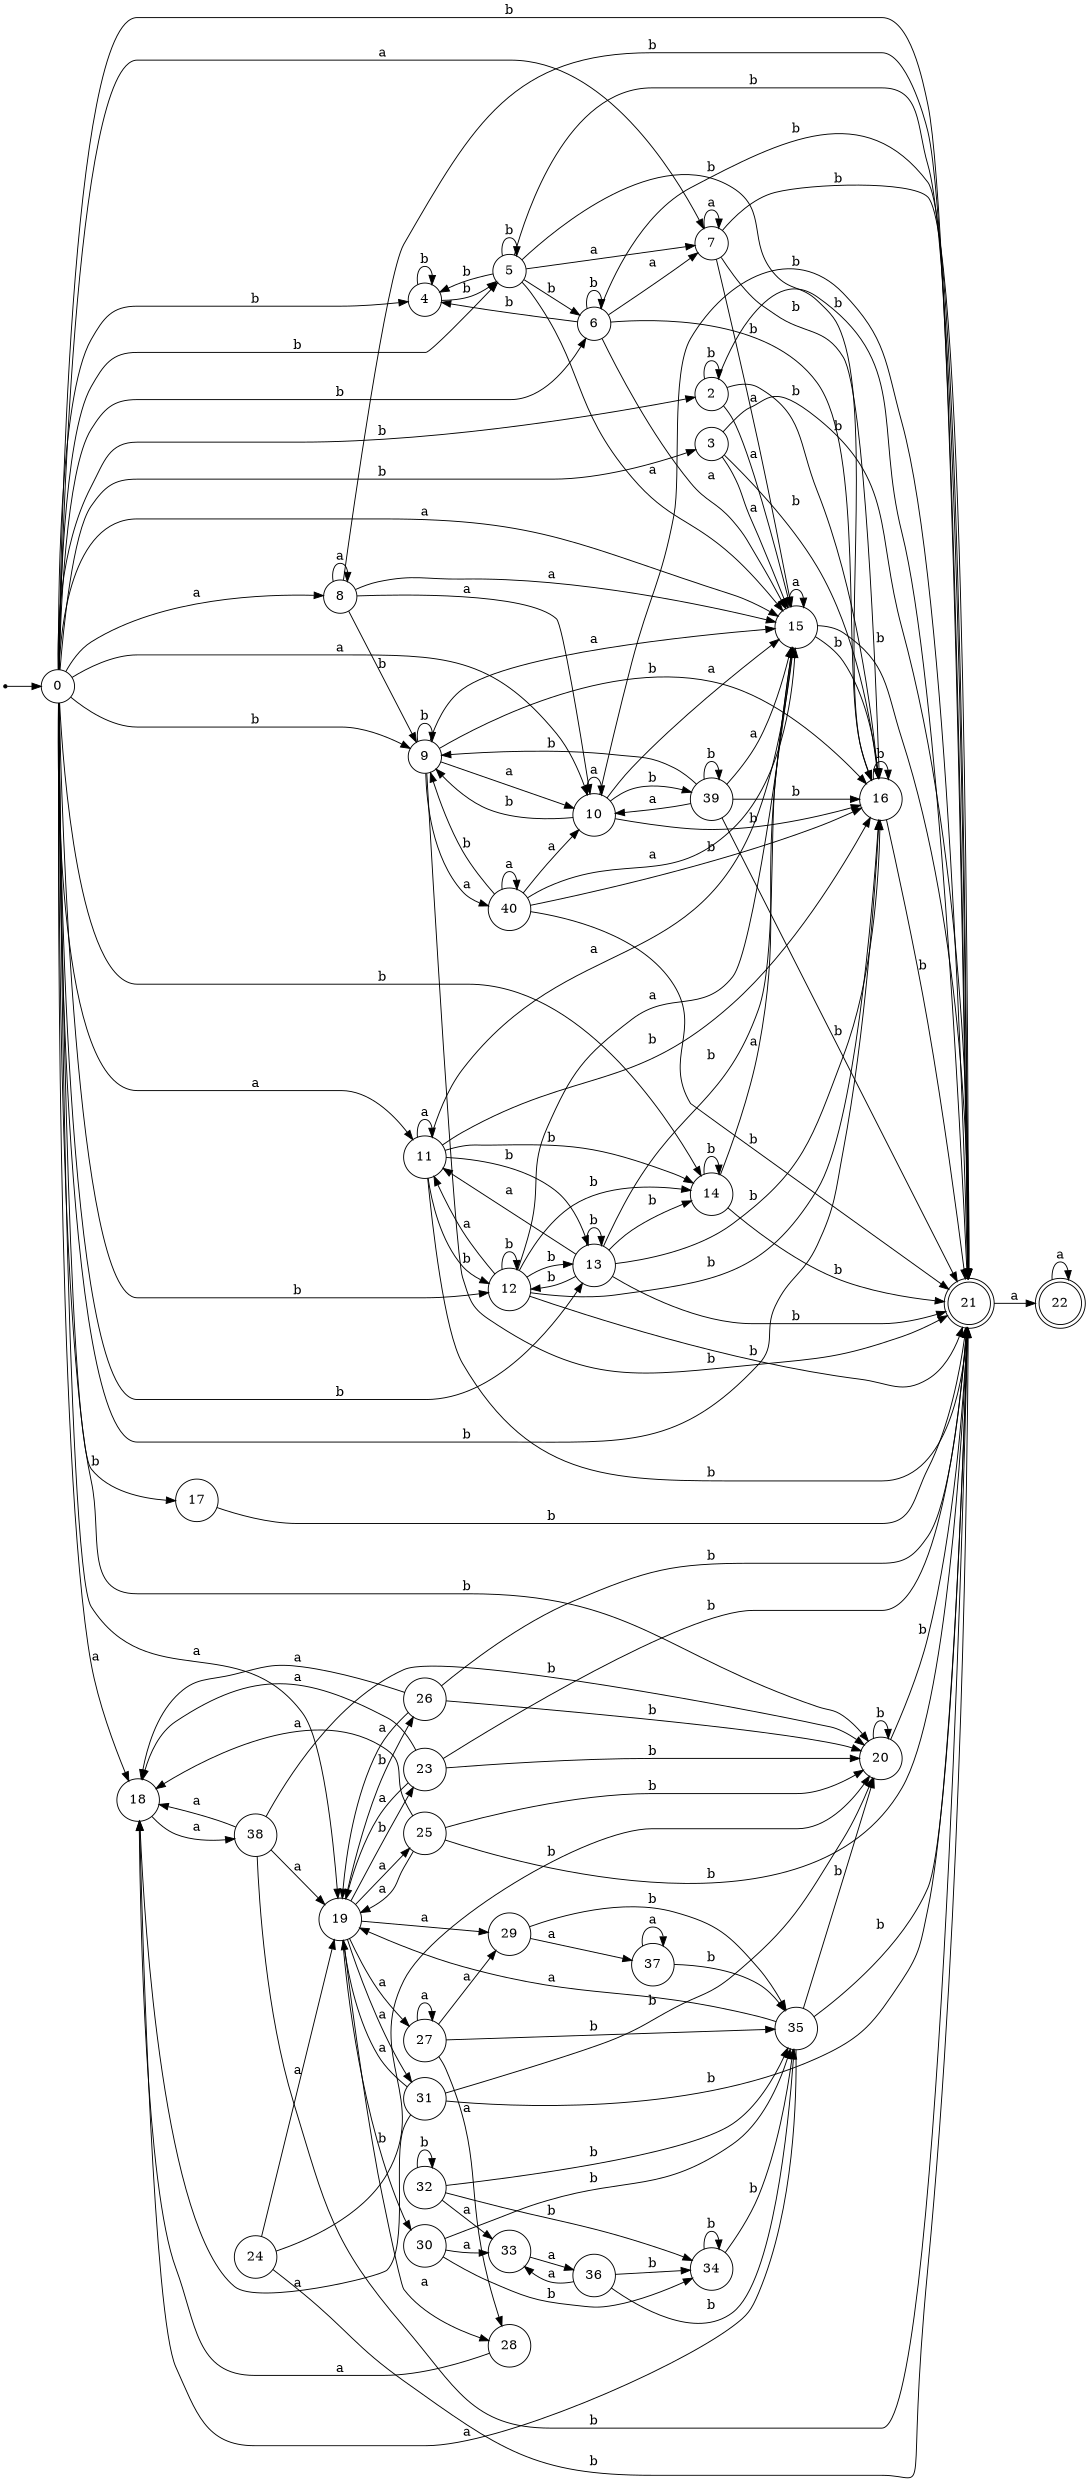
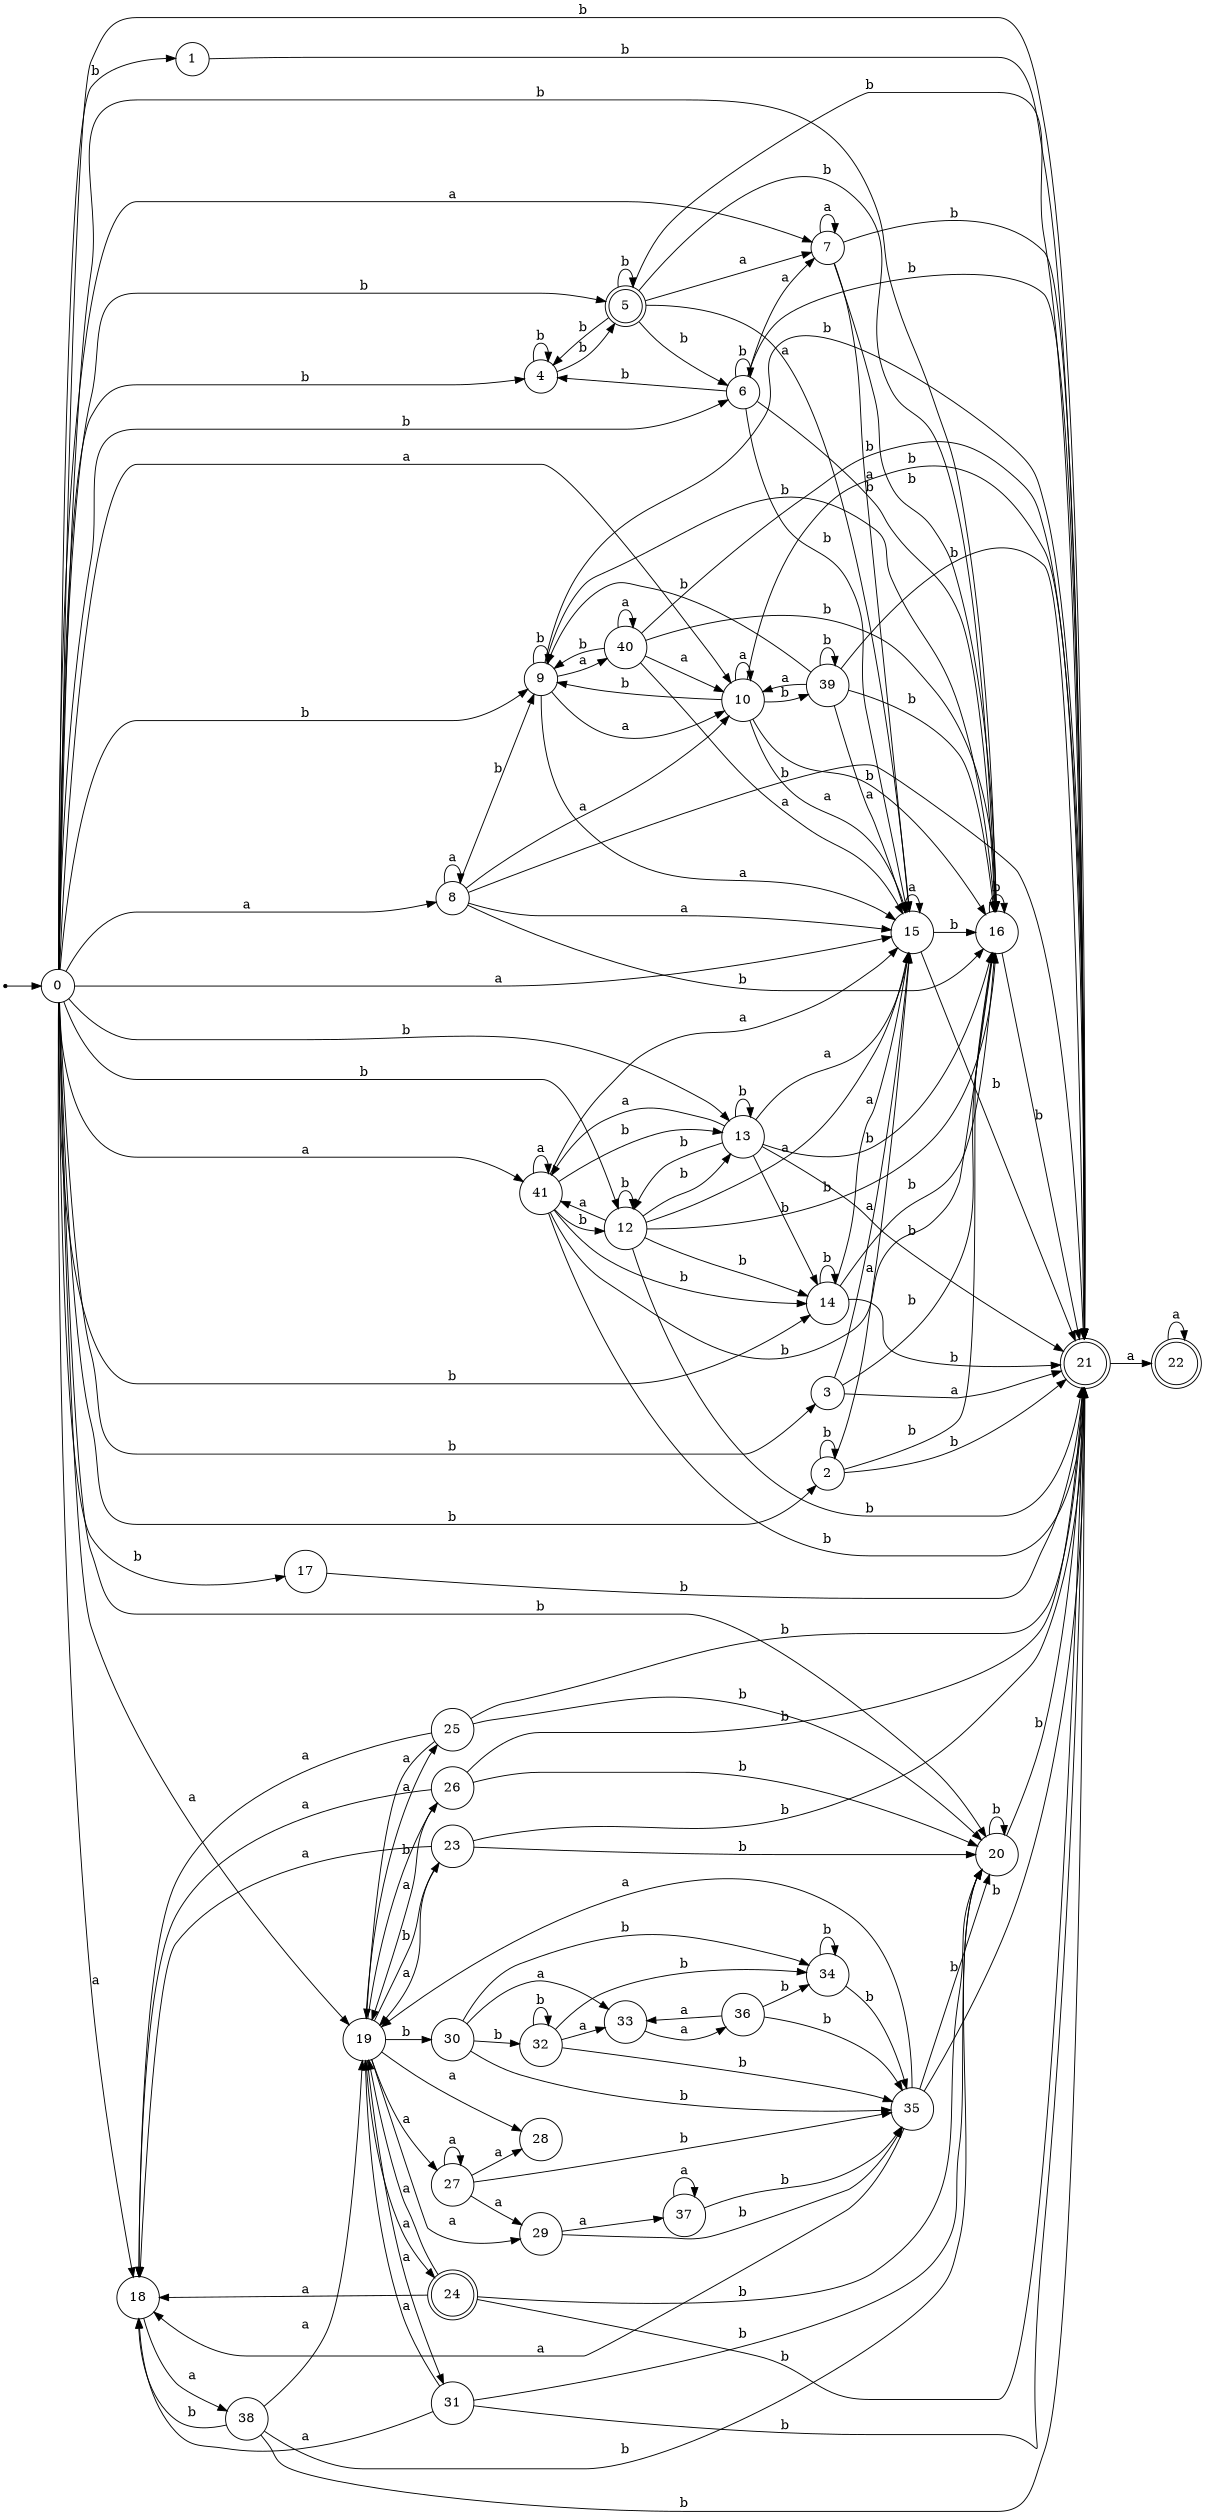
node "1": added
node "5": shape circle -> doublecircle
edge "3" -> "21": label "b" -> "a"
edge "6" -> "15": label "a" -> "b"
edge "8" -> "16": added, label "b"
edge "13" -> "15": label "b" -> "a"
node "11": label "11" -> "41"
edge "14" -> "16": added, label "b"
edge "38" -> "18": label "a" -> "b"
edge "30" -> "32": added, label "b"
edge "19" -> "24": added, label "a"
edge "28" -> "18": now "24" -> "18"
node "24": shape circle -> doublecircle
